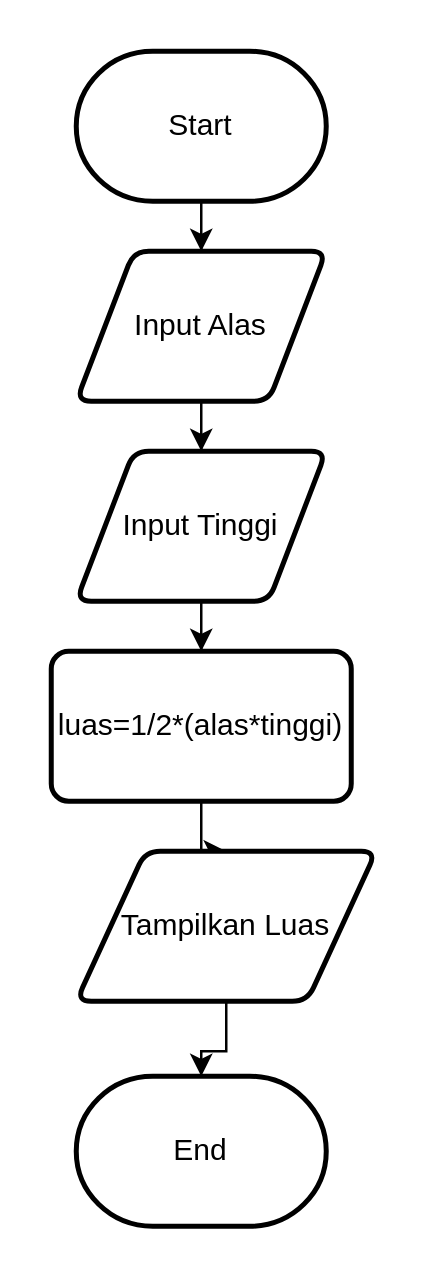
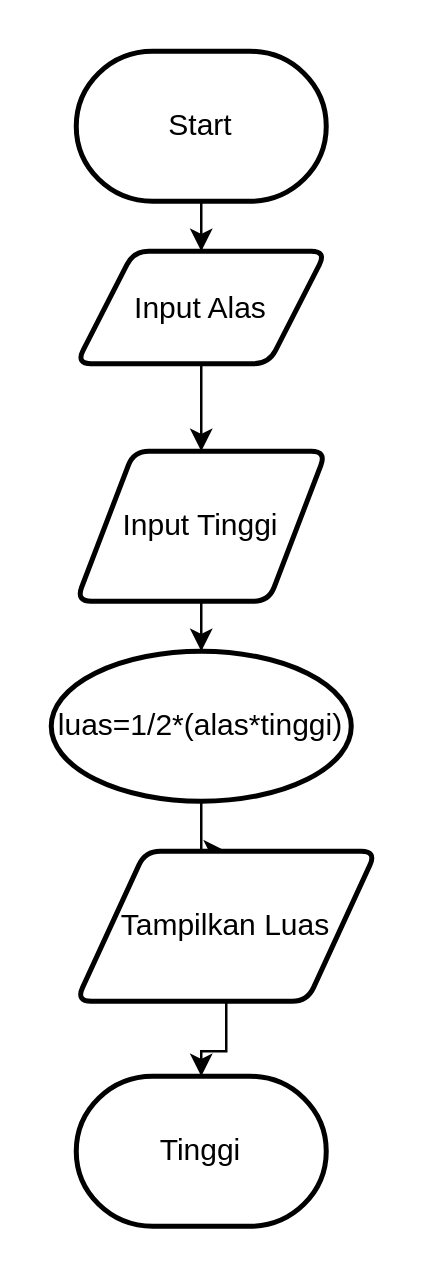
node "Input Alas": size 250x150 -> 250x113
node "luas=1/2*(alas*tinggi)": shape rounded rectangle -> ellipse
node "End": label "End" -> "Tinggi"
